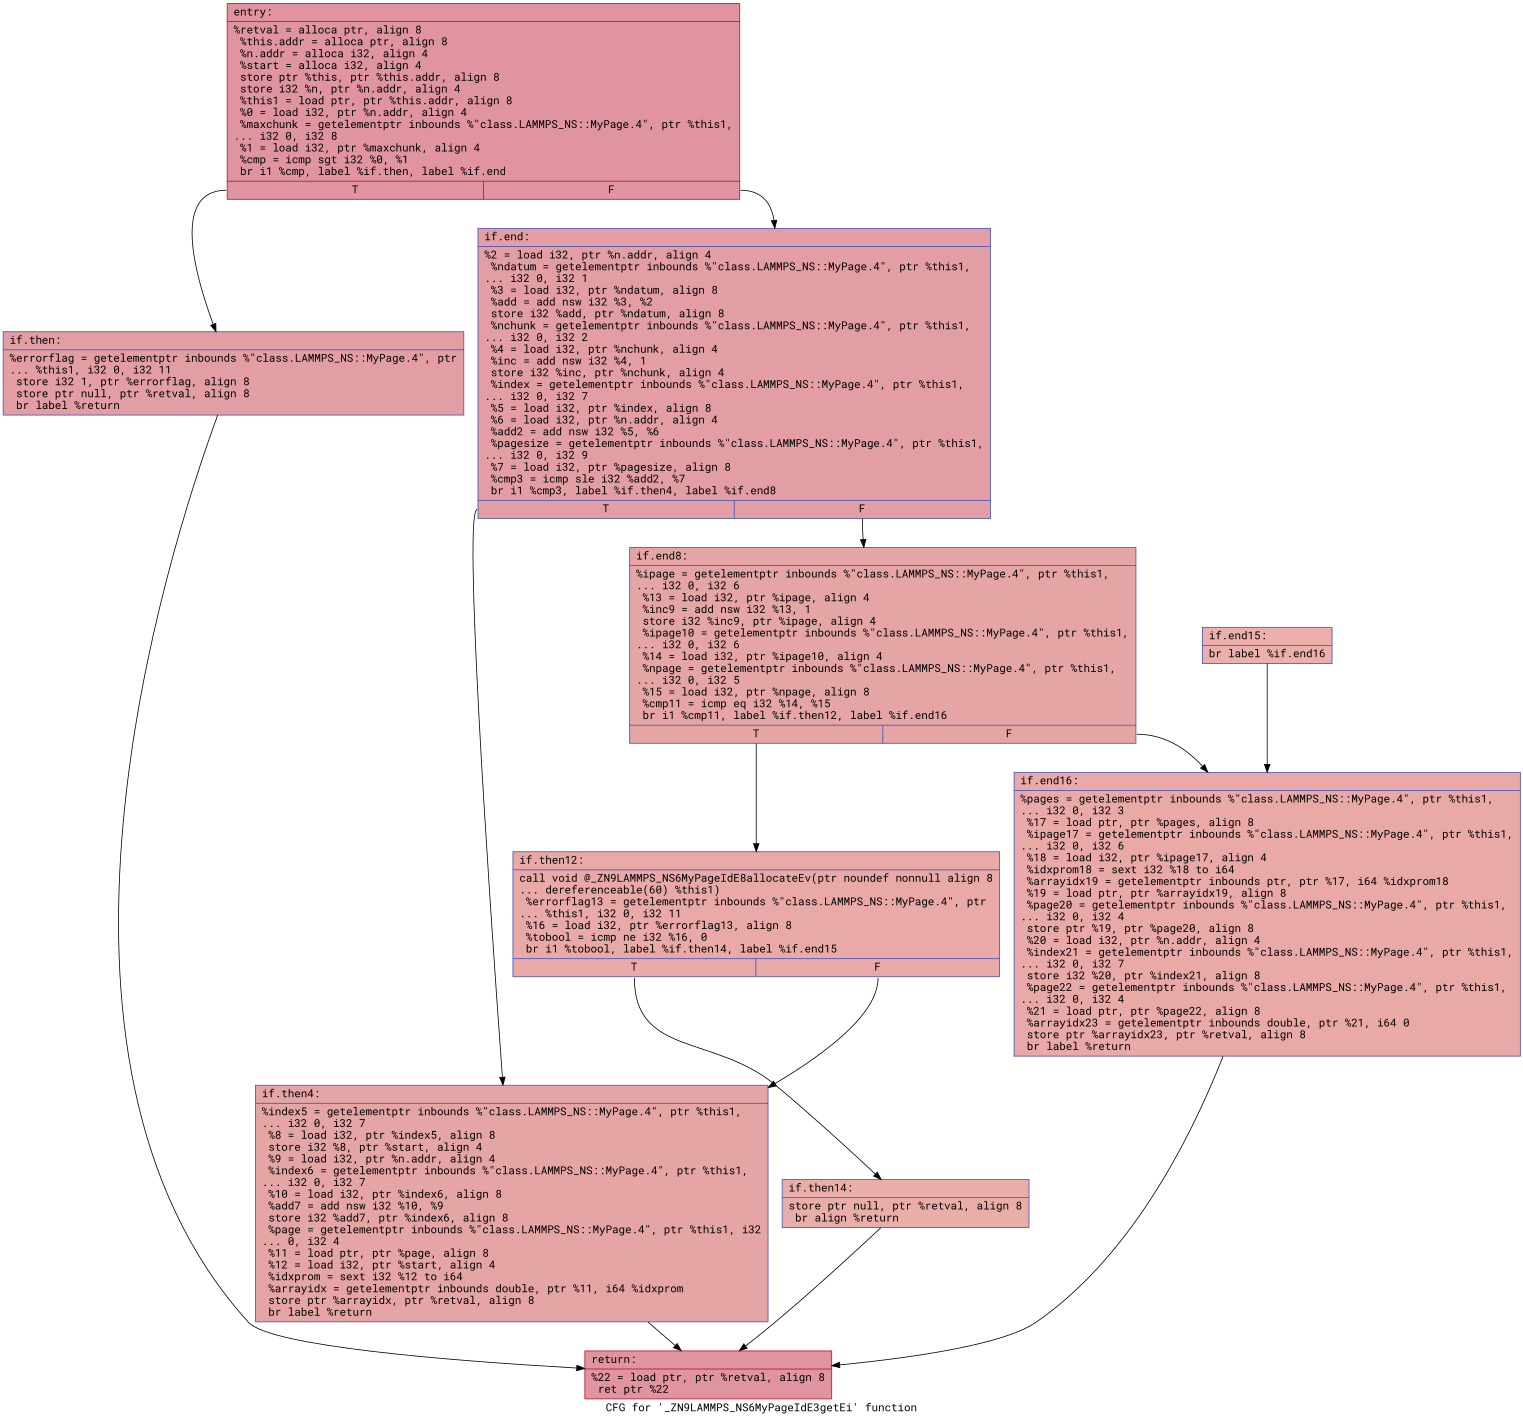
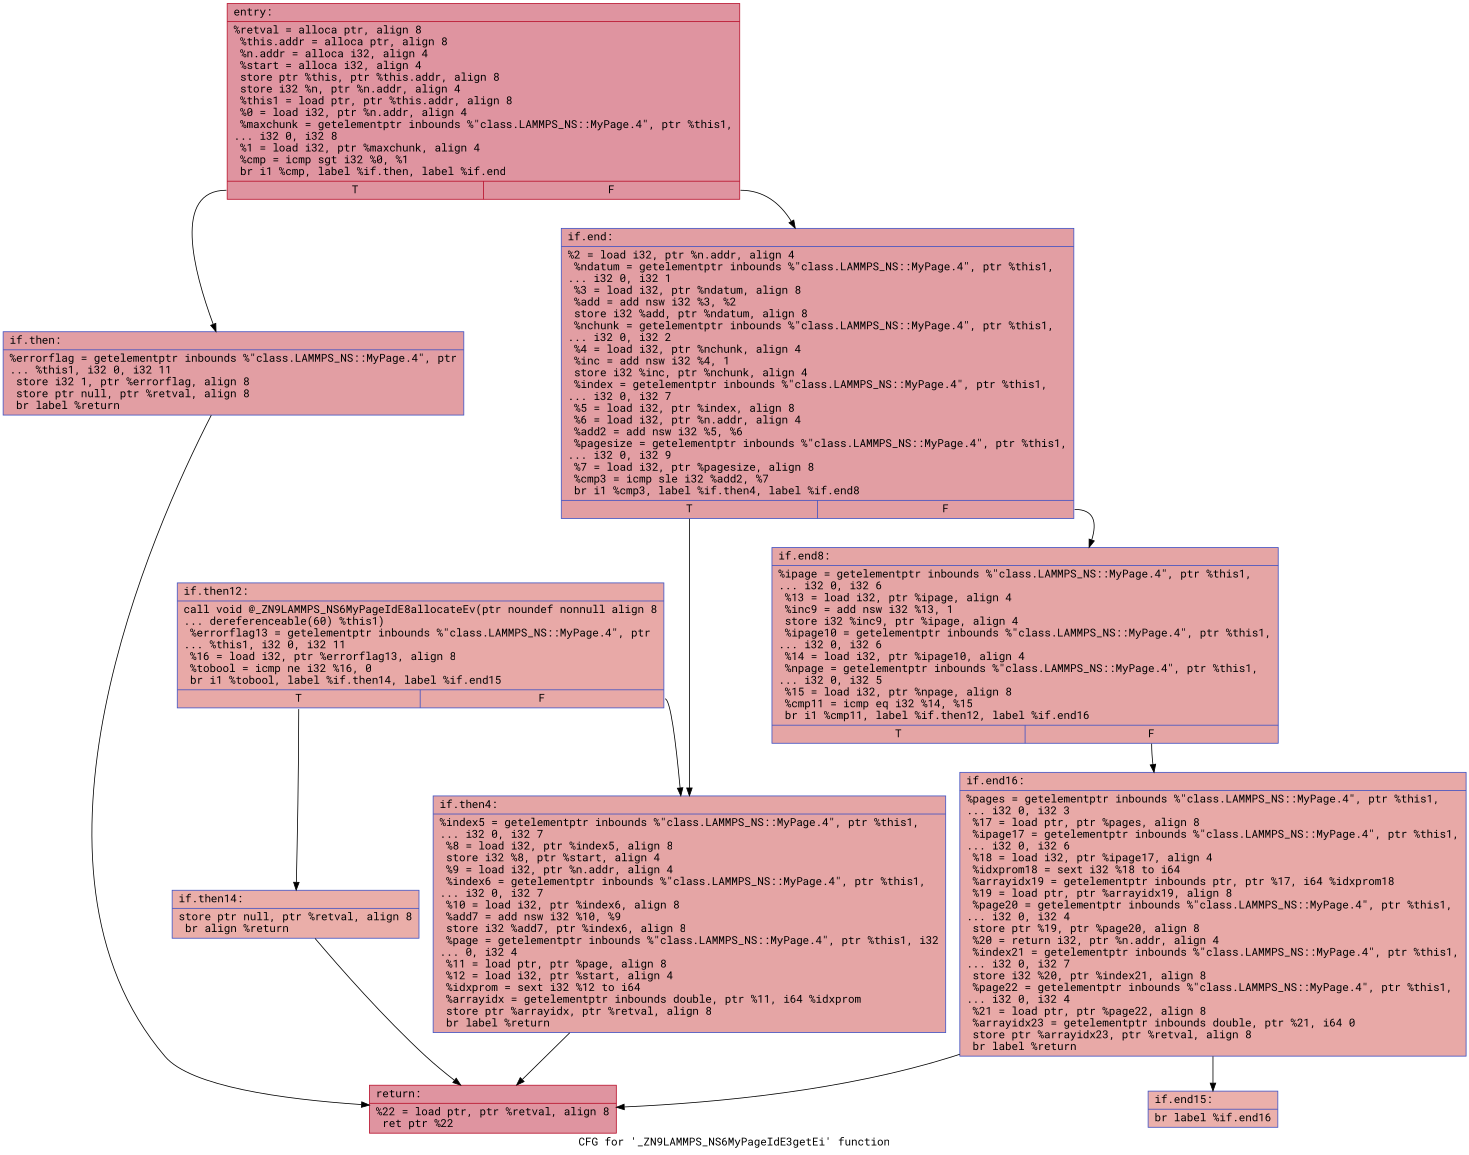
edge "if.end15:" -> "if.end16:": reversed
edge "if.end8:" -> "if.then12:": removed
node "if.end16:": text "%20 = load i32, ptr %n.addr, align 4" -> "%20 = return i32, ptr %n.addr, align 4"
